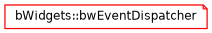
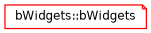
node "bWidgets::bwEventDispatcher": label "bWidgets::bwEventDispatcher" -> "bWidgets::bWidgets"
